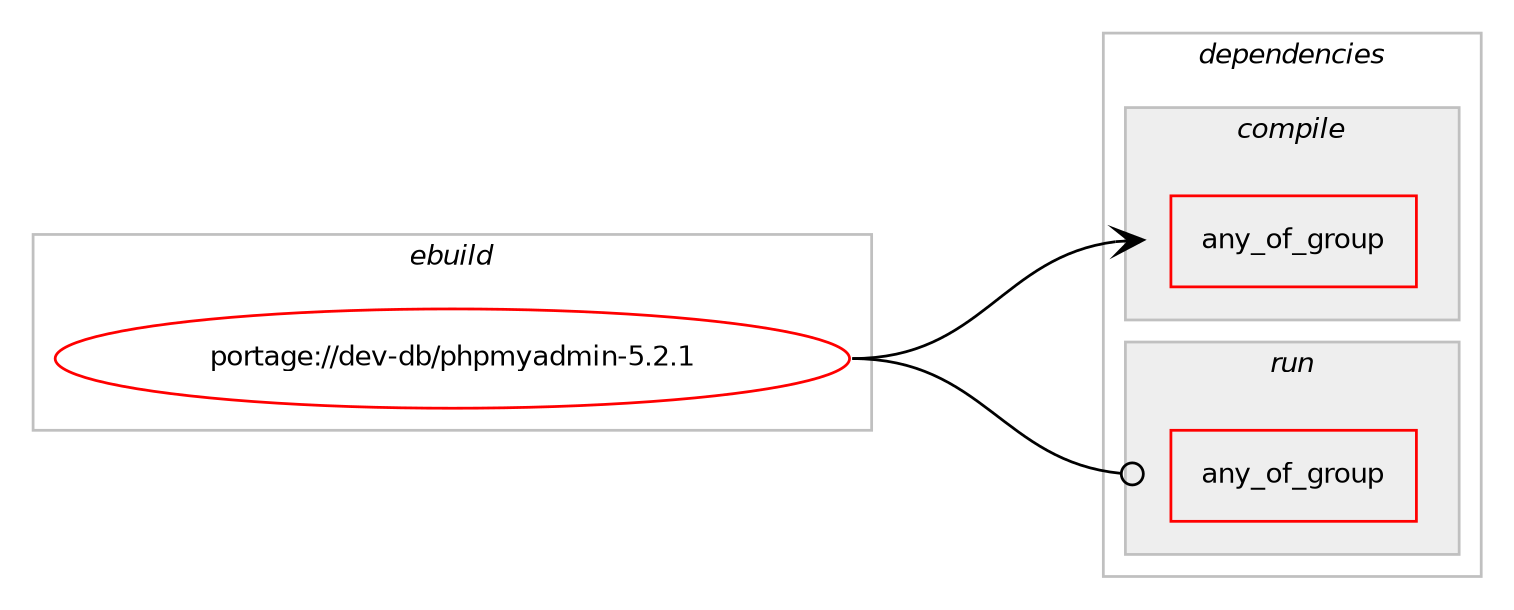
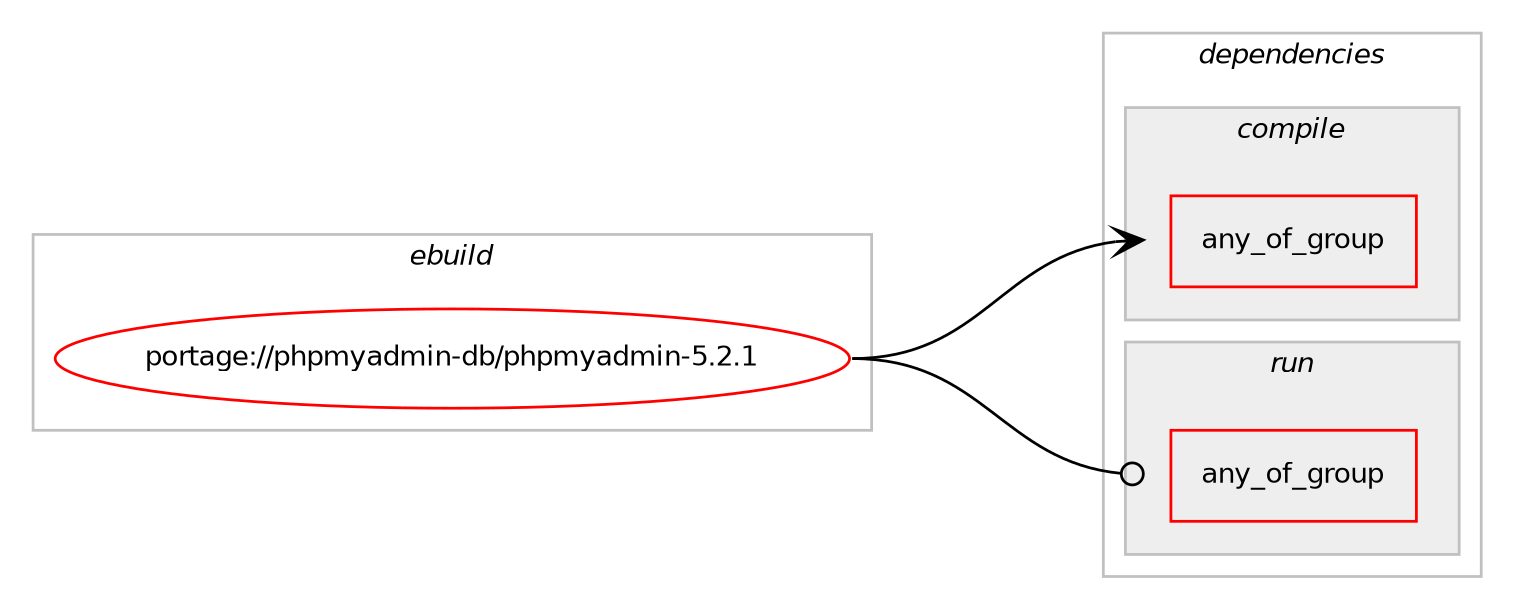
node "portage://dev-db/phpmyadmin-5.2.1": label "portage://dev-db/phpmyadmin-5.2.1" -> "portage://phpmyadmin-db/phpmyadmin-5.2.1"
